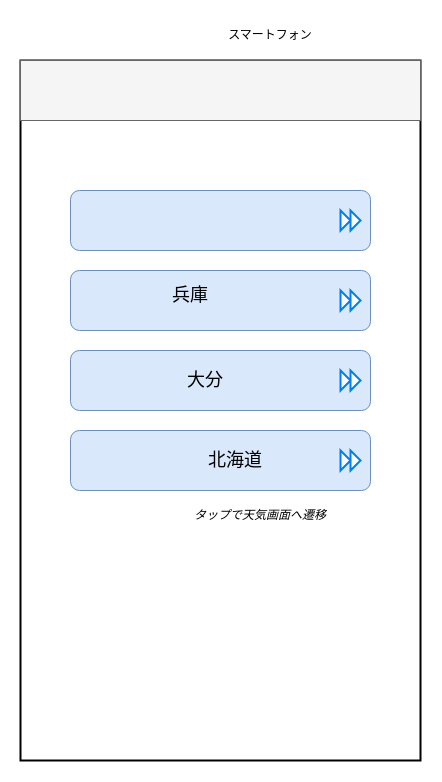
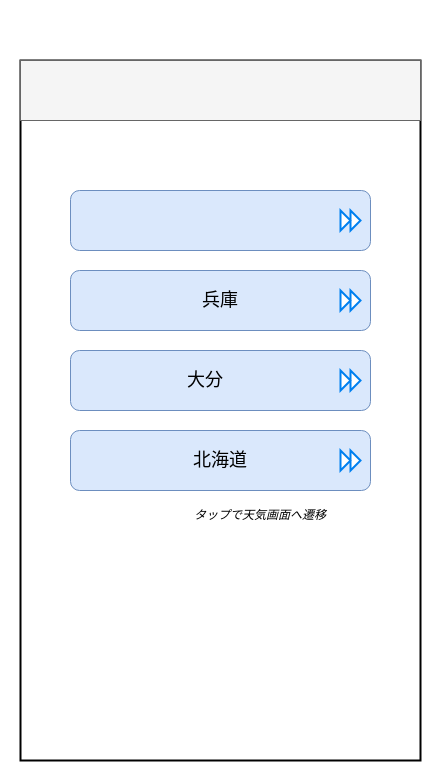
node "スマートフォン": removed
node "兵庫": moved (191, 296) -> (221, 301)
node "北海道": moved (236, 461) -> (221, 461)
